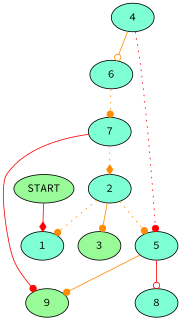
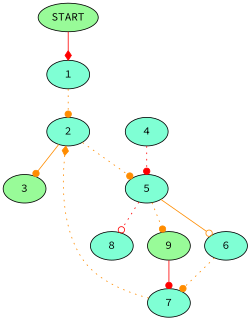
edge "4" -> "6": now "5" -> "6"
edge "7" -> "9": reversed
edge "2" -> "1": reversed
edge "5" -> "8": style solid -> dotted
edge "5" -> "9": style solid -> dotted
